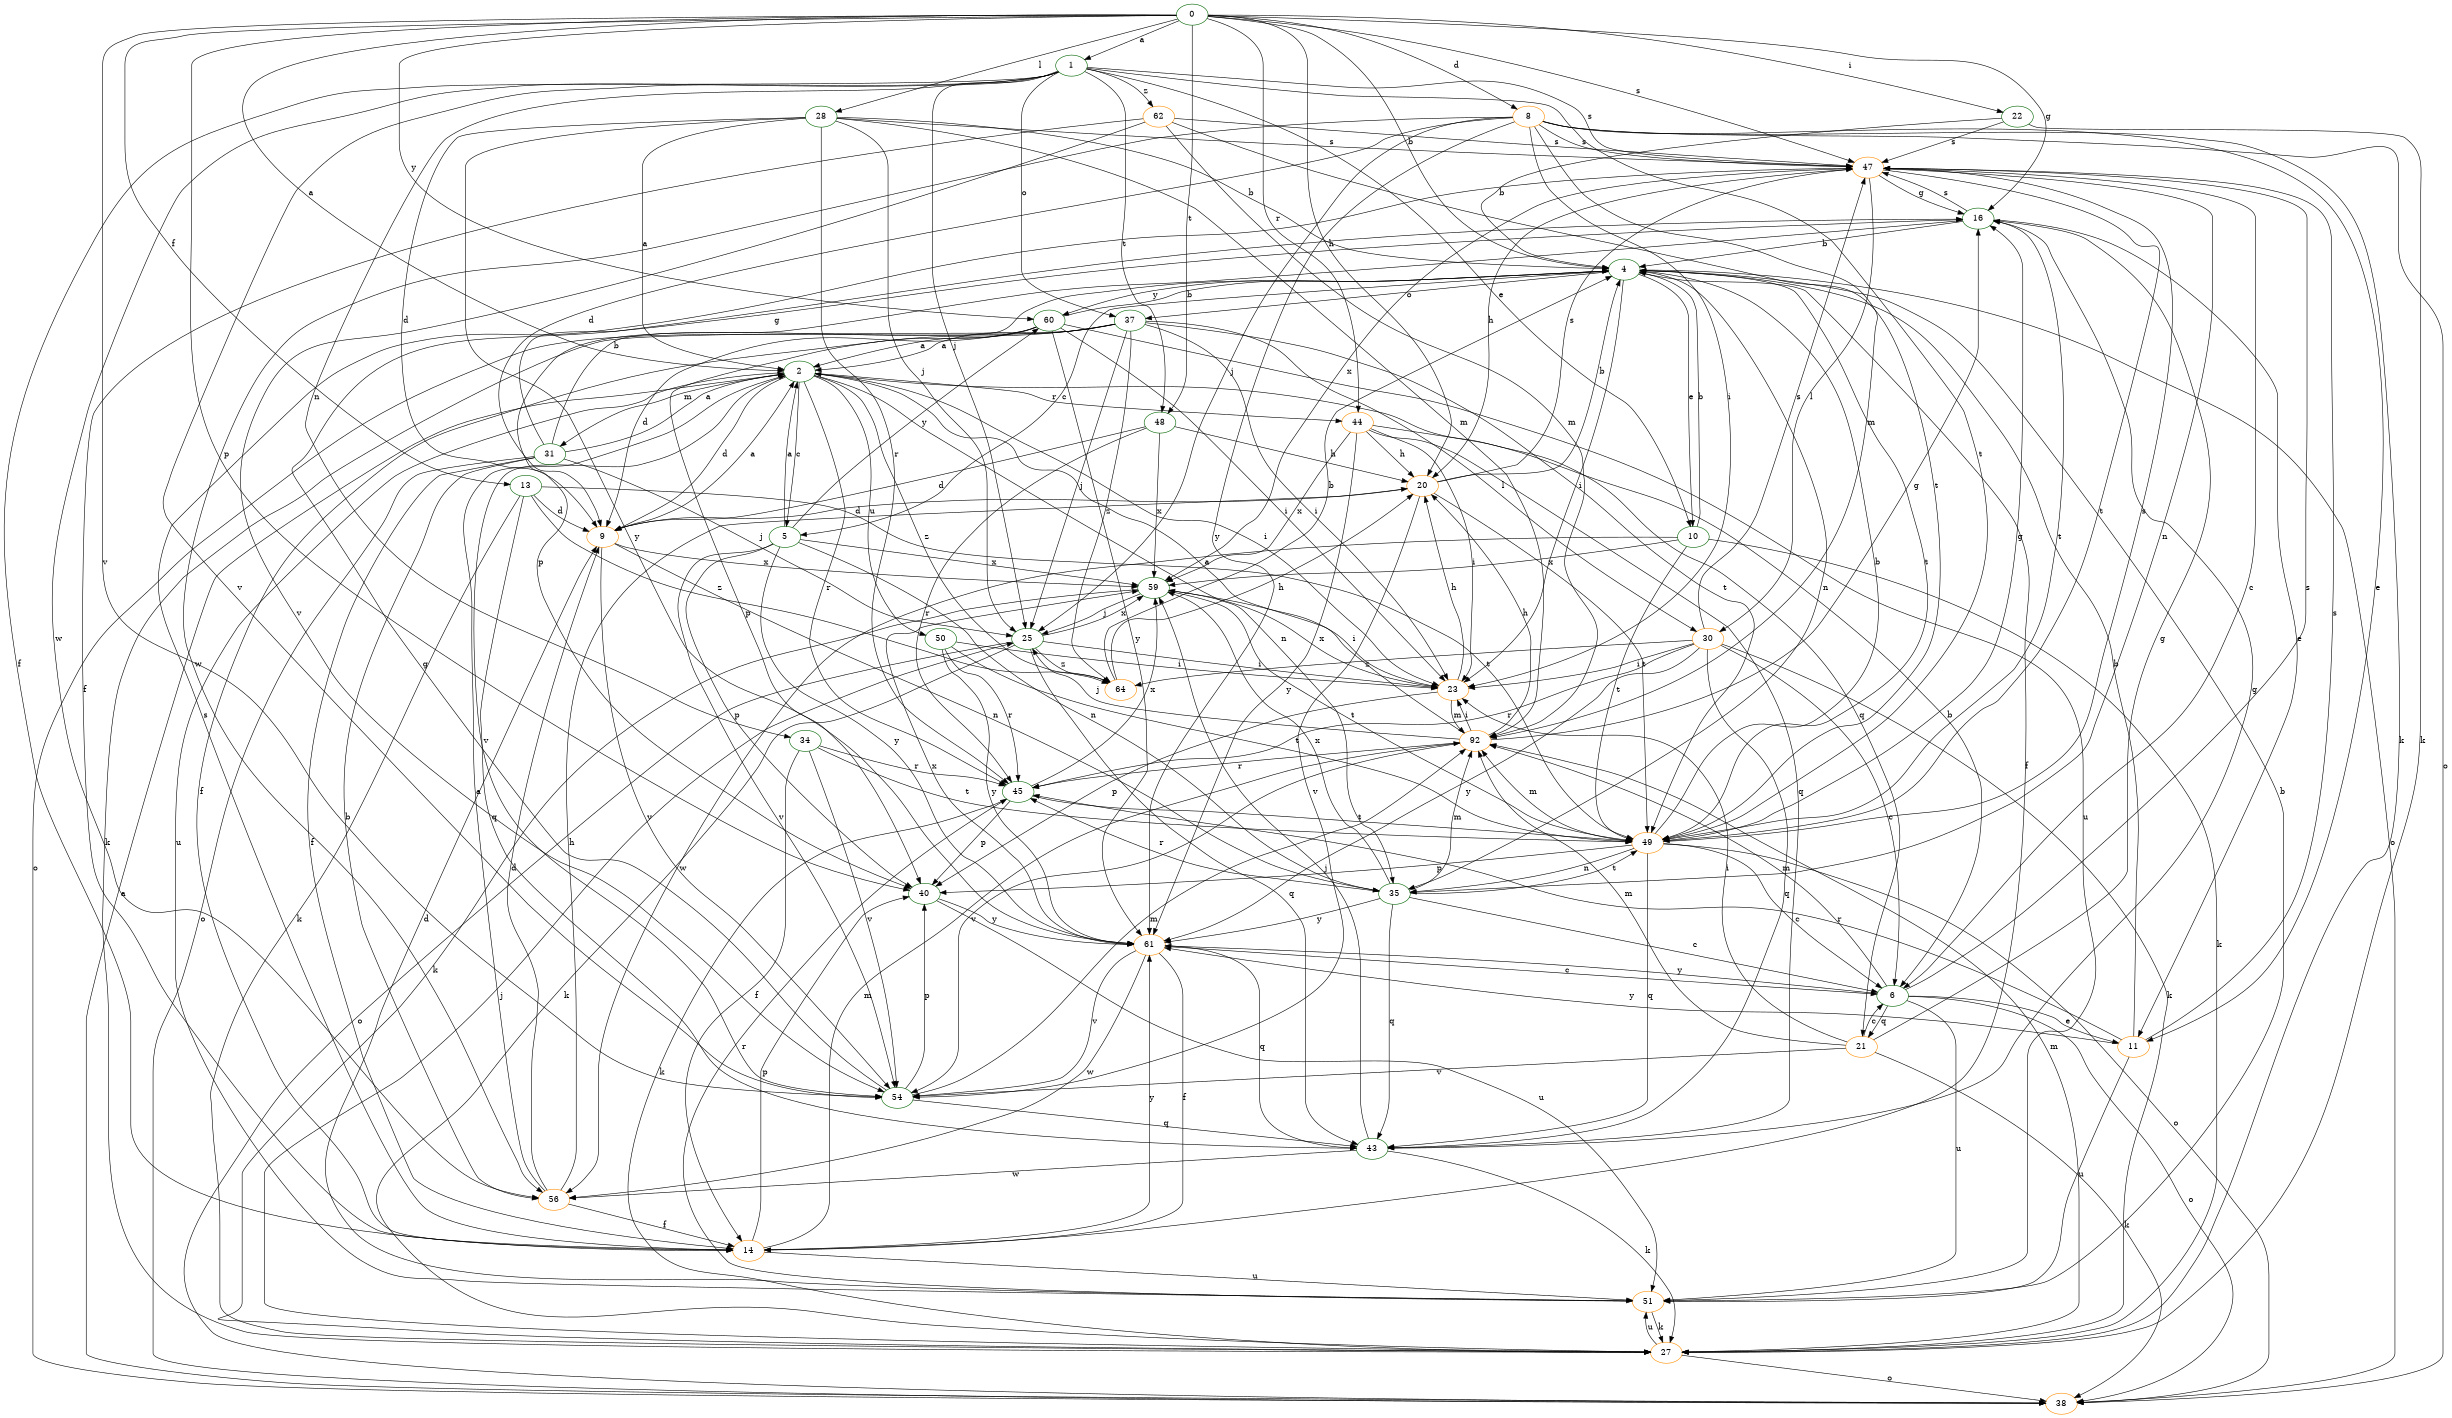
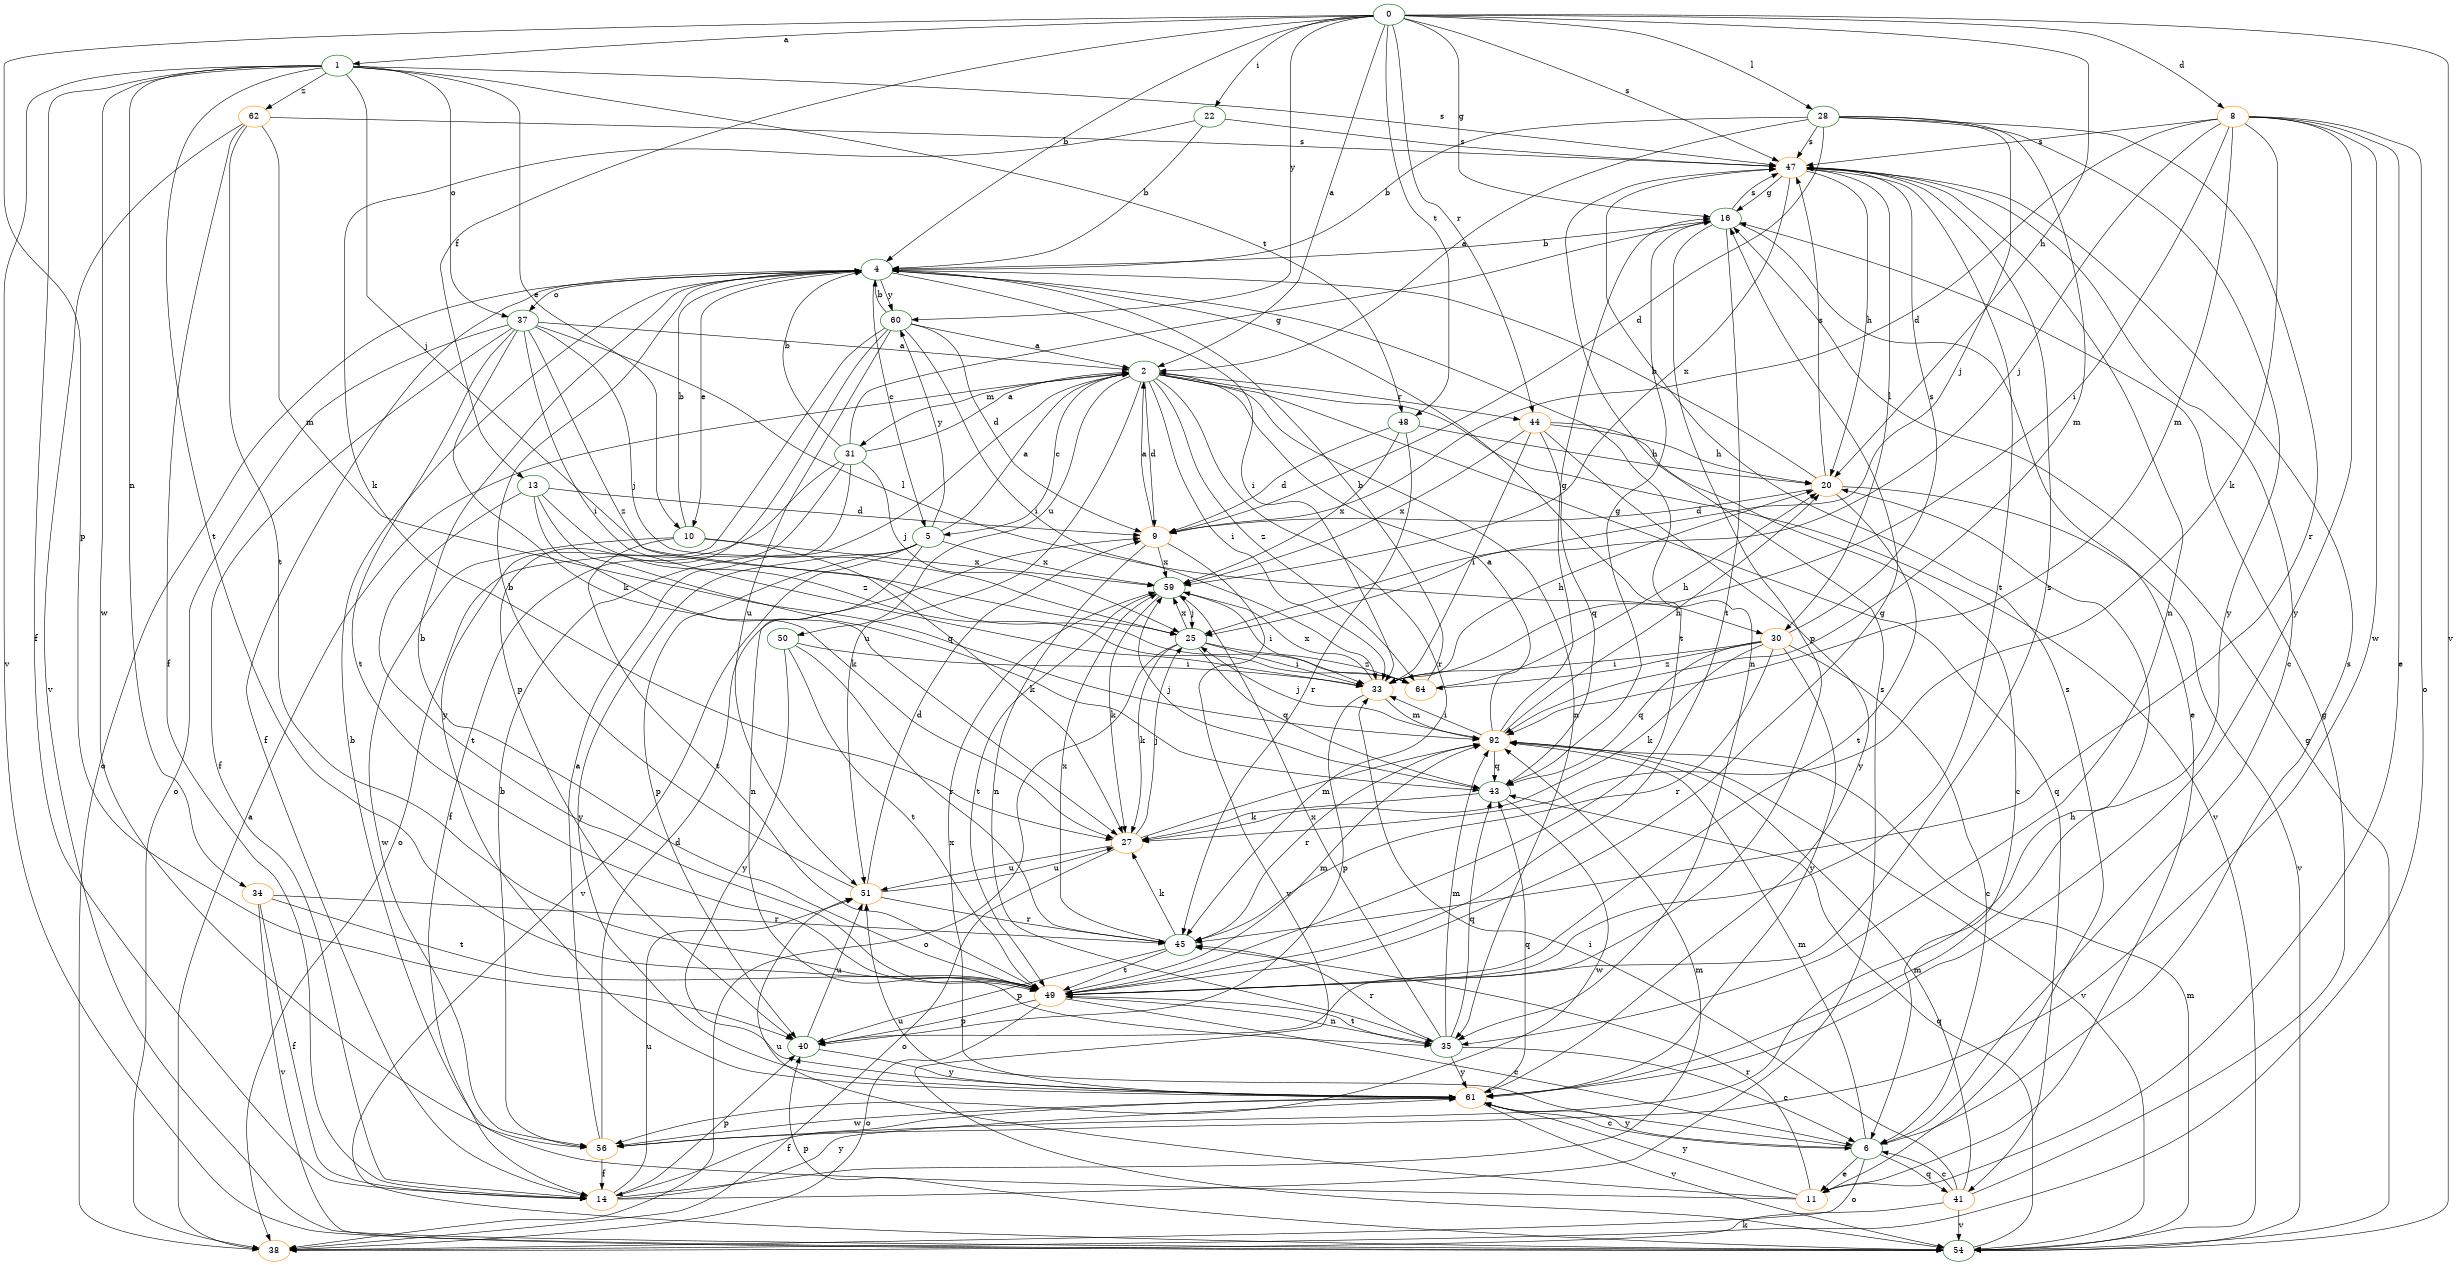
node "23": label "23" -> "33"
edge "44" -> "6": label "b" -> "c"
node "34": color darkgreen -> darkorange
node "21": label "21" -> "41"
edge "49" -> "43": now "92" -> "43"
edge "51" -> "27": label "k" -> "u"
